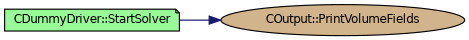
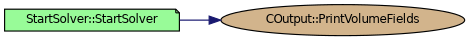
node "CDummyDriver::StartSolver": label "CDummyDriver::StartSolver" -> "StartSolver::StartSolver"
